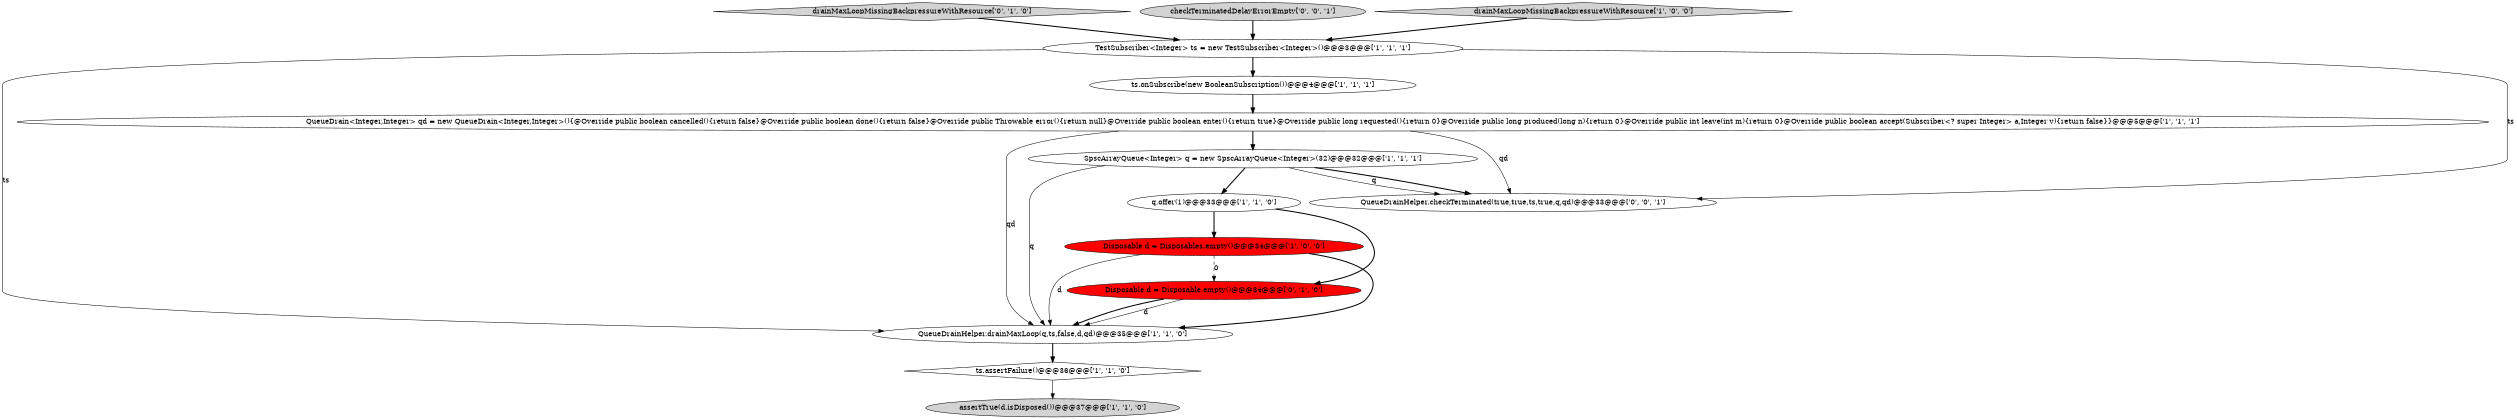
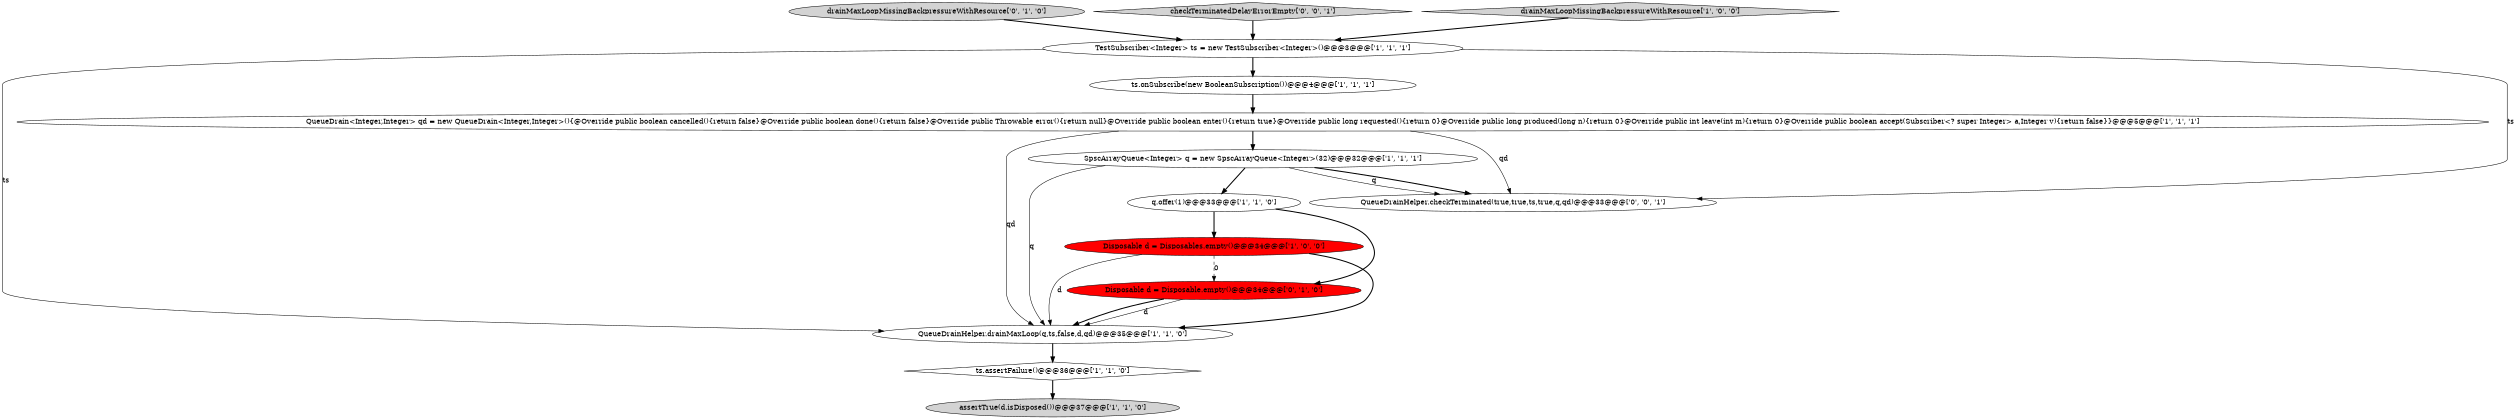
node "drainMaxLoopMissingBackpressureWithResource['0', '1', '0']": shape diamond -> ellipse
node "checkTerminatedDelayErrorEmpty['0', '0', '1']": shape ellipse -> diamond
edge "ts.assertFailure()@@@36@@@['1', '1', '0']" -> "assertTrue(d.isDisposed())@@@37@@@['1', '1', '0']": style solid -> bold
